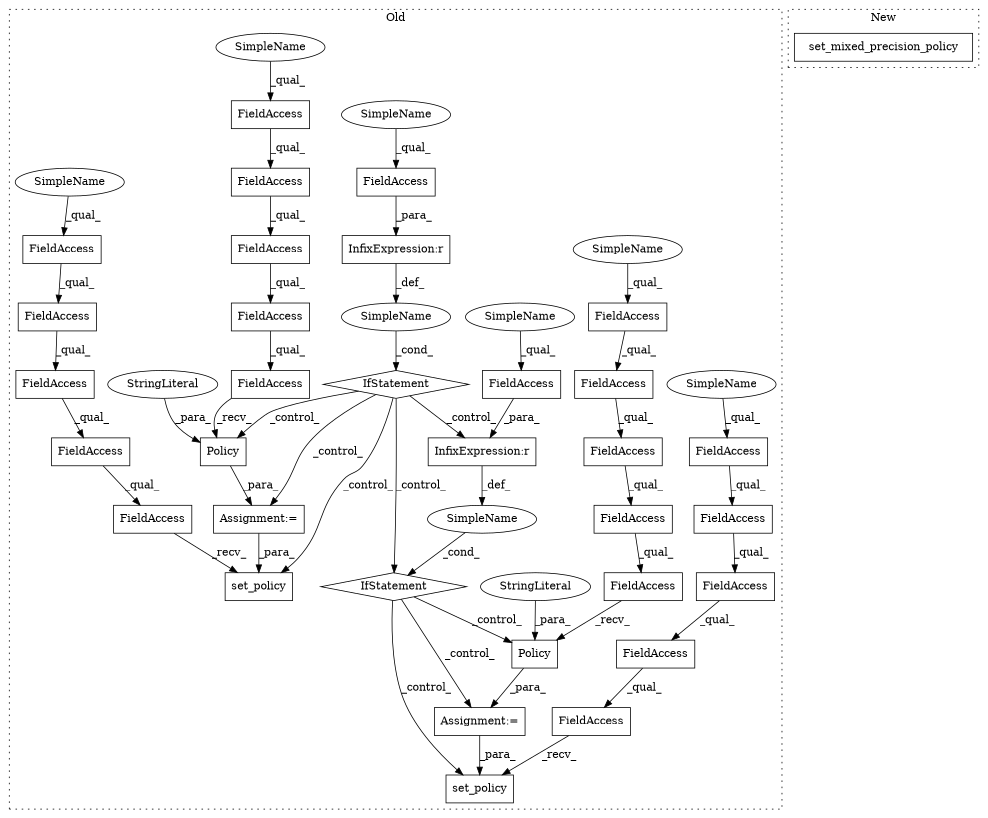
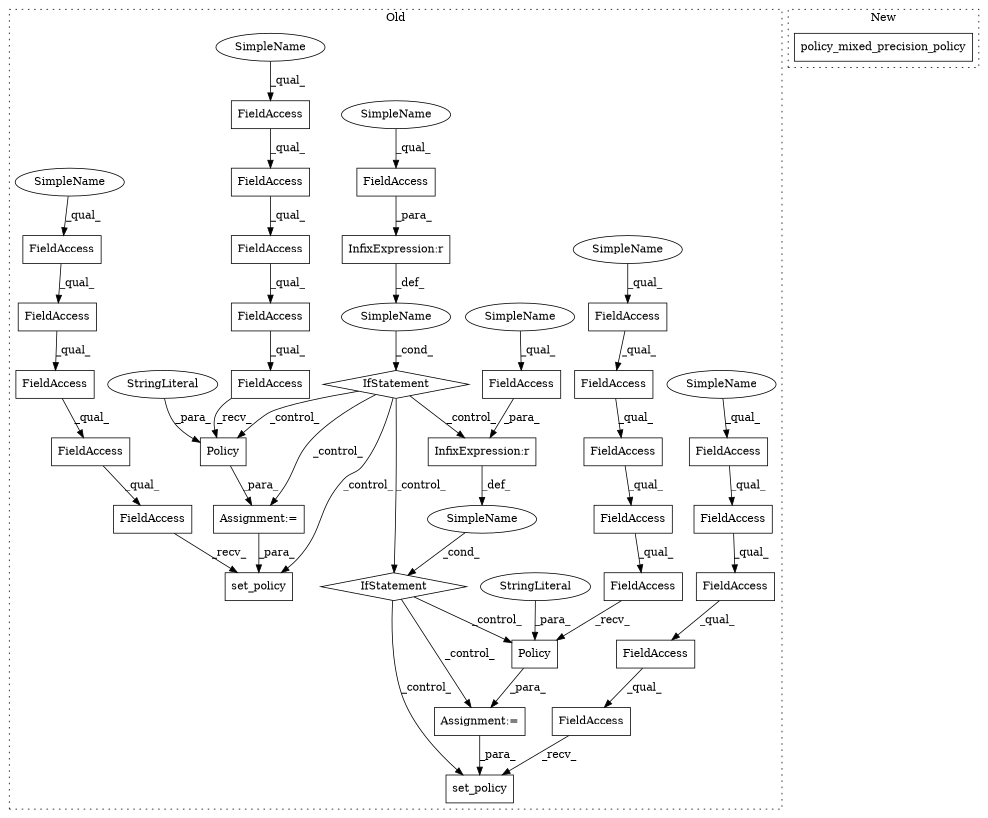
node "set_mixed_precision_policy": label "set_mixed_precision_policy" -> "policy_mixed_precision_policy"
